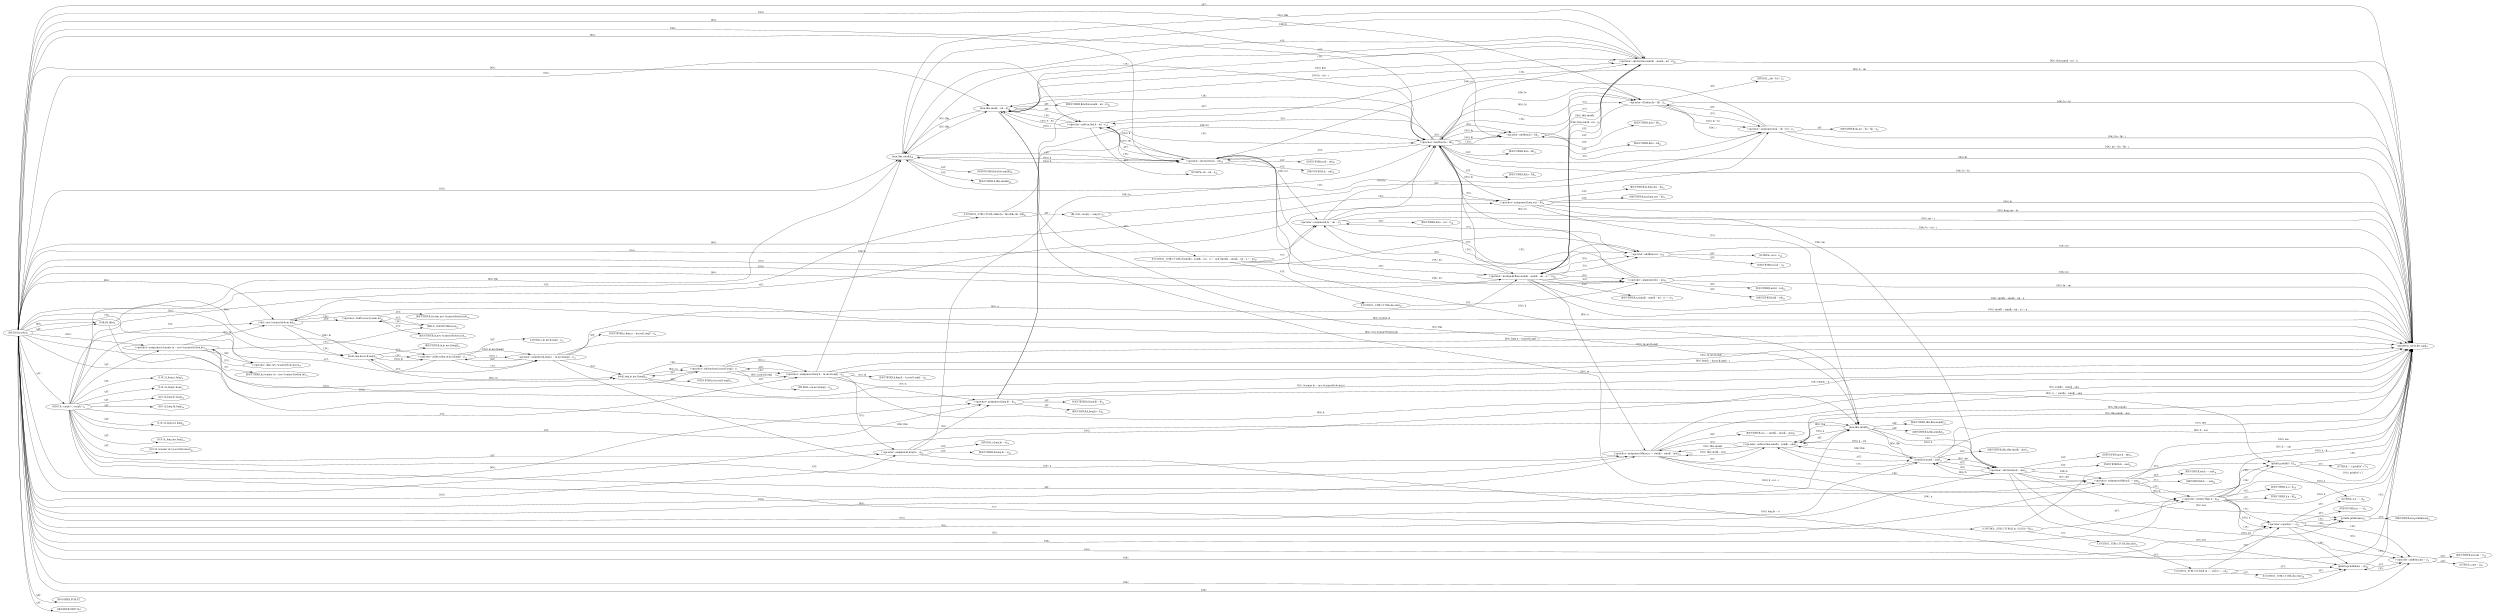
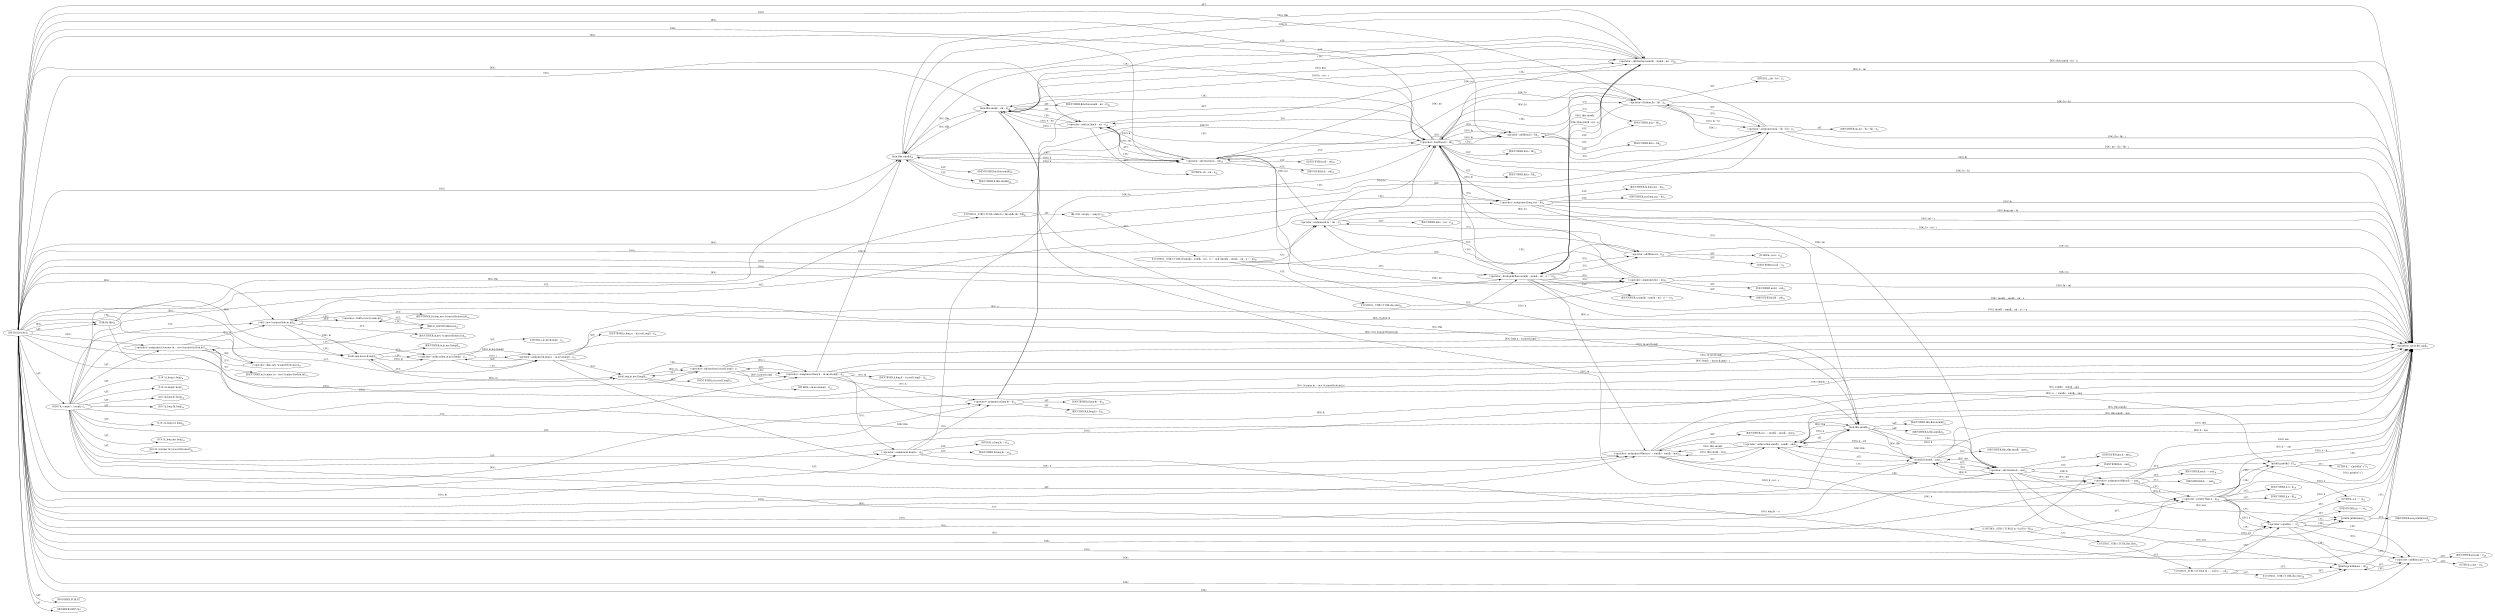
edge "(<operator>.subtraction,k - mi)" -> "(<operator>.addition,mi + 1)": now "(<operator>.subtraction,k - mi)" -> "(IDENTIFIER,lo,lo + hi)"
edge "(<operator>.fieldAccess,System.in)" -> "(IDENTIFIER,in,new Scanner(System.in))": now "(<init>,new Scanner(System.in))" -> "(IDENTIFIER,in,new Scanner(System.in))"
edge "(METHOD,solve)" -> "(<operator>.assignment,long lo = 0)": label "DDG: " -> "DDG: hi"
